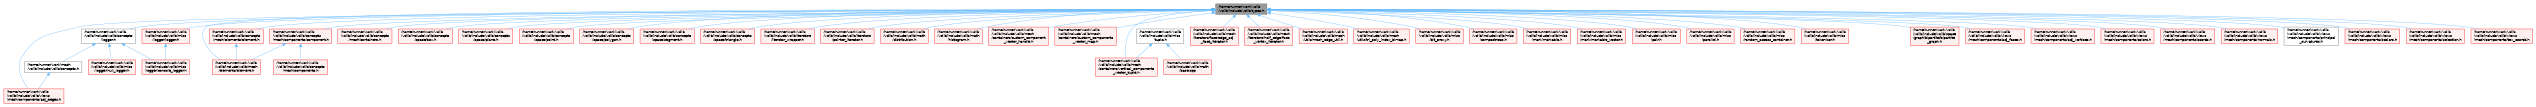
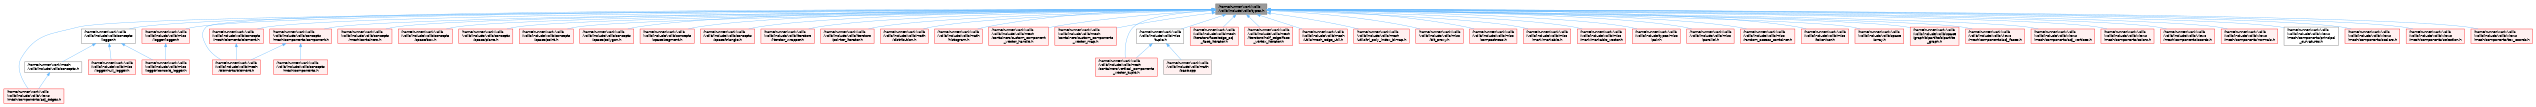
edge "/home/runner/work/vclib /vclib/include/vclib/misc /tuple.h" -> "/home/runner/work/vclib /vclib/include/vclib/types.h": added
node "/home/runner/work/vclib /vclib/include/vclib/misc /pair.h": label "/home/runner/work/vclib /vclib/include/vclib/misc /pair.h" -> "/home/runner/work/vclib /vclib/include/types/misc /pair.h"
node "/home/runner/work/vclib /vclib/include/vclib/space /array.h": added
node "/home/runner/work/vclib /vclib/include/vclib/math /base.cpp": color red -> grey40
